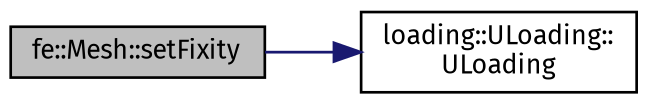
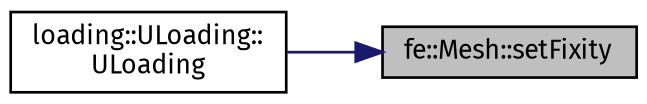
edge "fe::Mesh::setFixity" -> "loading::ULoading:: ULoading": reversed
